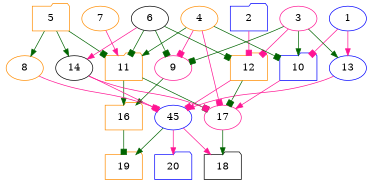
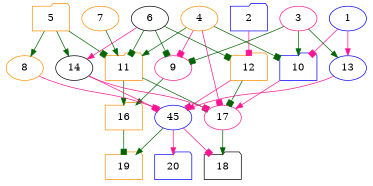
edge "7" -> "11": color deeppink -> darkgreen
edge "3" -> "12": removed
edge "45" -> "18": arrowhead normal -> box
